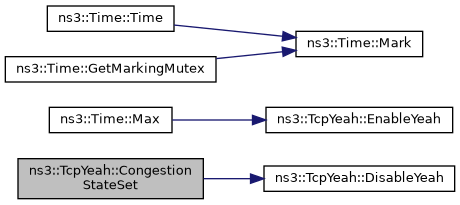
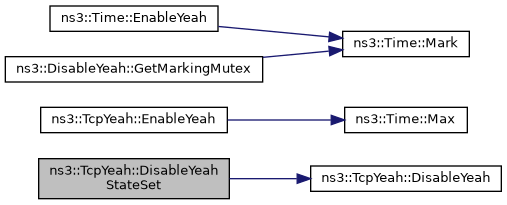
node "ns3::Time::Time": label "ns3::Time::Time" -> "ns3::Time::EnableYeah"
node "ns3::Time::GetMarkingMutex": label "ns3::Time::GetMarkingMutex" -> "ns3::DisableYeah::GetMarkingMutex"
edge "ns3::Time::Max" -> "ns3::TcpYeah::EnableYeah": reversed
node "ns3::TcpYeah::Congestion StateSet": label "ns3::TcpYeah::Congestion StateSet" -> "ns3::TcpYeah::DisableYeah StateSet"
